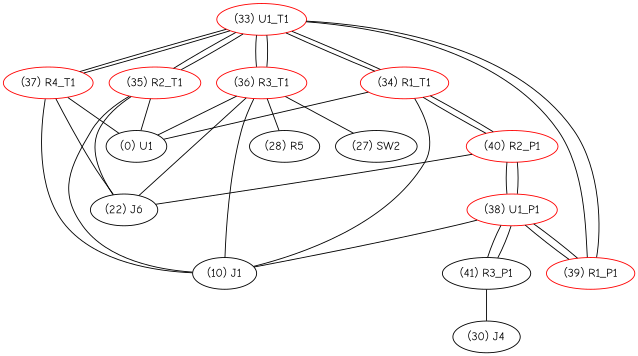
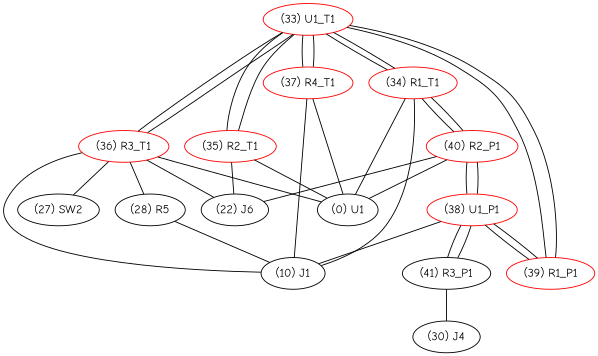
edge "(37) R4_T1" -- "(22) J6": removed
edge "(40) R2_P1" -- "(0) U1": added
edge "(35) R2_T1" -- "(10) J1": now "(28) R5" -- "(10) J1"
